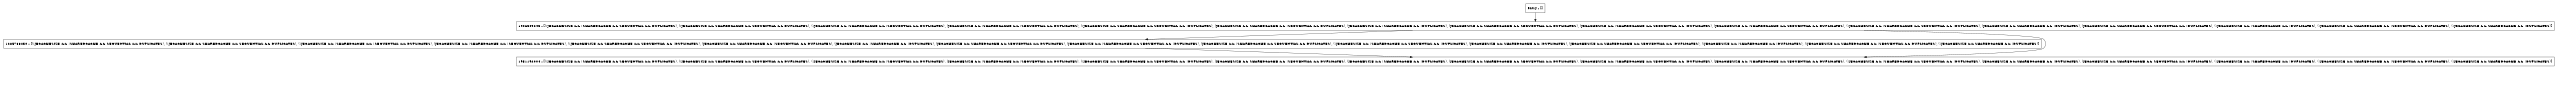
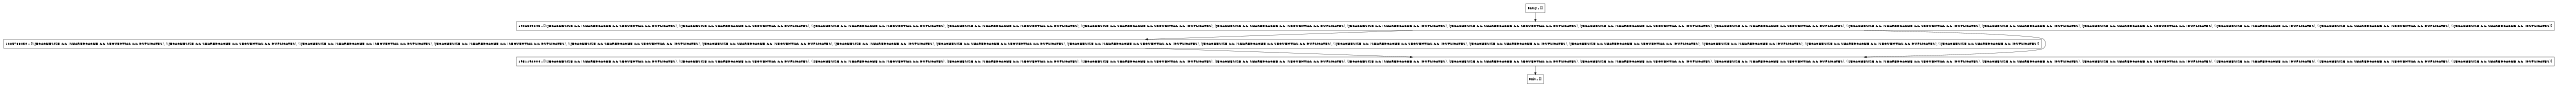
node "exit - []": added
